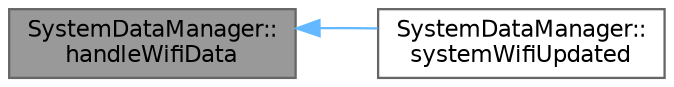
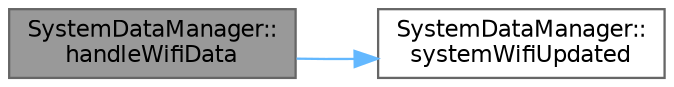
edge "SystemDataManager:: systemWifiUpdated" -> "SystemDataManager:: handleWifiData": reversed
